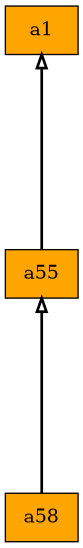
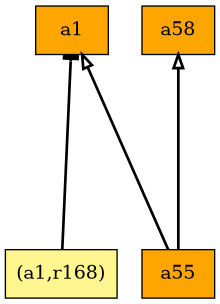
node "(a1,r168)": added
edge "a58" -> "a55": reversed
